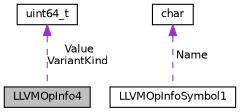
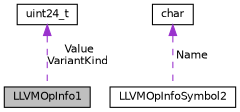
node "uint64_t": label "uint64_t" -> "uint24_t"
node "LLVMOpInfo4": label "LLVMOpInfo4" -> "LLVMOpInfo1"
node "LLVMOpInfoSymbol1": label "LLVMOpInfoSymbol1" -> "LLVMOpInfoSymbol2"
